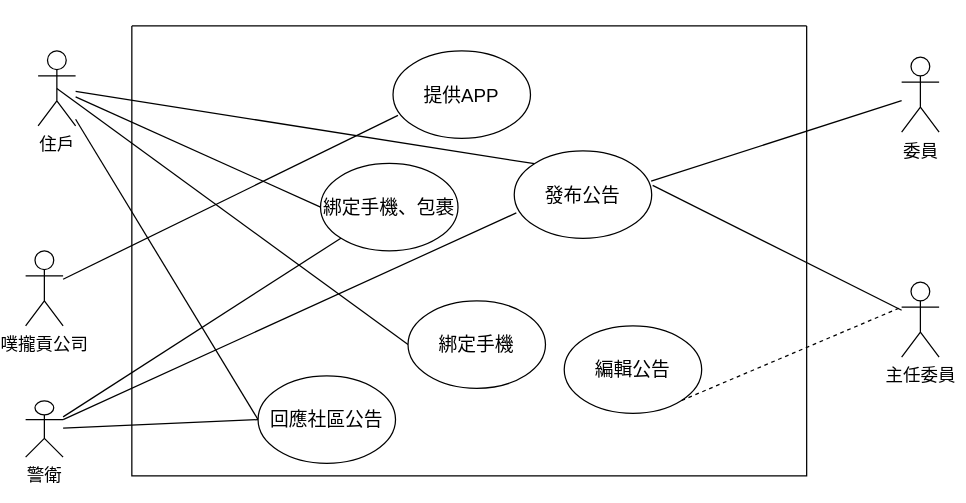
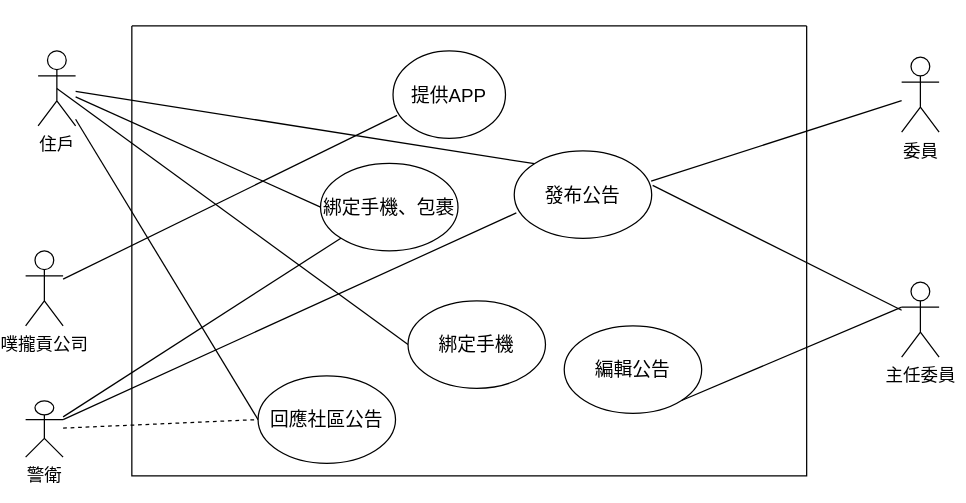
node "提供APP": size 138x88 -> 113x88
edge "主任委員" -- "編輯公告": style dashed -> solid
edge "回應社區公告" -- "警衛": style solid -> dashed
